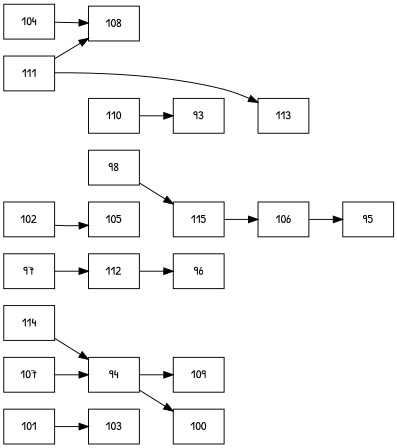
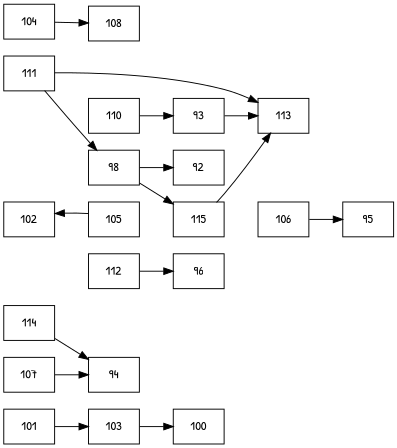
edge "111" -> "108": now "111" -> "98"
edge "93" -> "113": added
node "92": added
edge "115" -> "106": now "115" -> "113"
edge "102" -> "105": reversed
node "97": removed
node "109": removed
edge "94" -> "100": now "103" -> "100"
